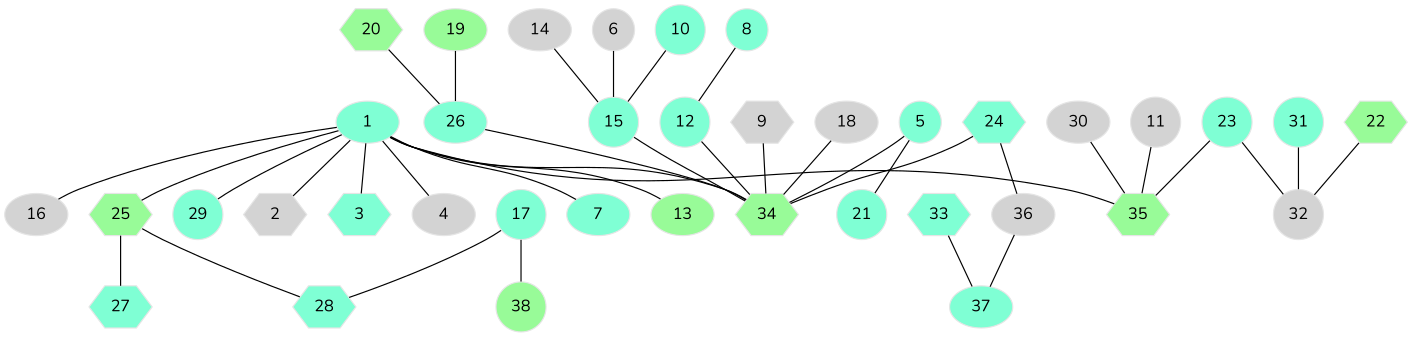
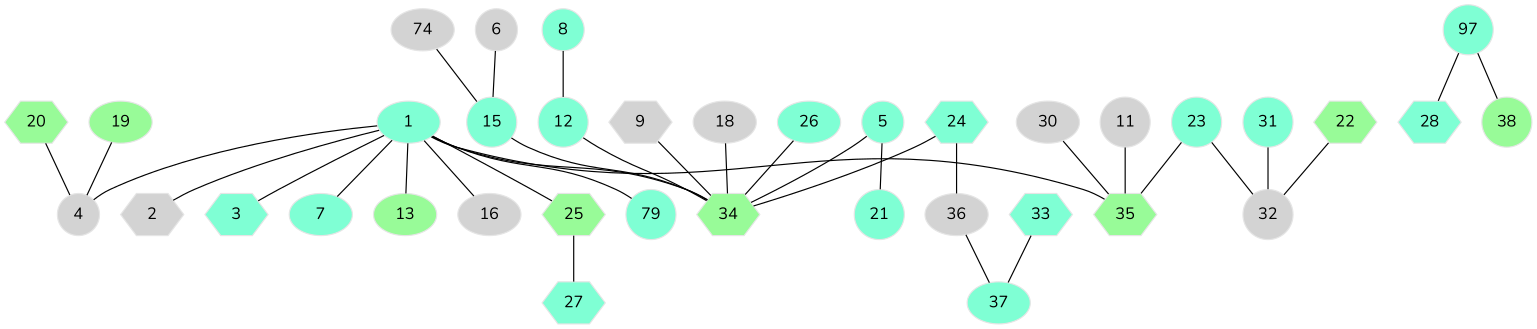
node "14": label "14" -> "74"
node "10": removed
edge "19" -- "26": now "19" -- "4"
edge "20" -- "26": now "20" -- "4"
node "29": label "29" -> "79"
node "4": shape ellipse -> circle
node "17": label "17" -> "97"
edge "25" -- "28": removed
